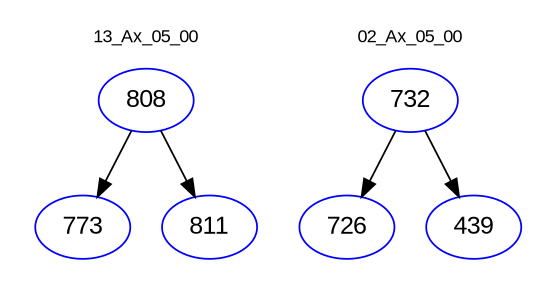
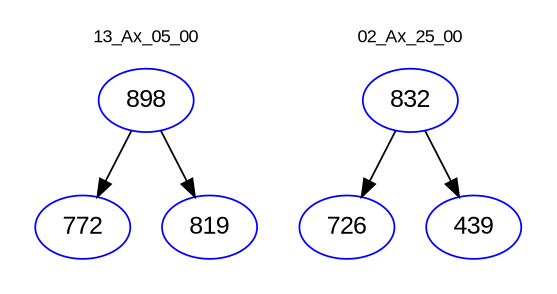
cluster "02_Ax_05_00": label "02_Ax_05_00" -> "02_Ax_25_00"
node "808": label "808" -> "898"
node "732": label "732" -> "832"
node "773": label "773" -> "772"
node "811": label "811" -> "819"
